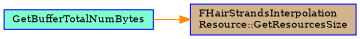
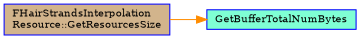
edge "GetBufferTotalNumBytes" -> "FHairStrandsInterpolation Resource::GetResourcesSize": reversed
